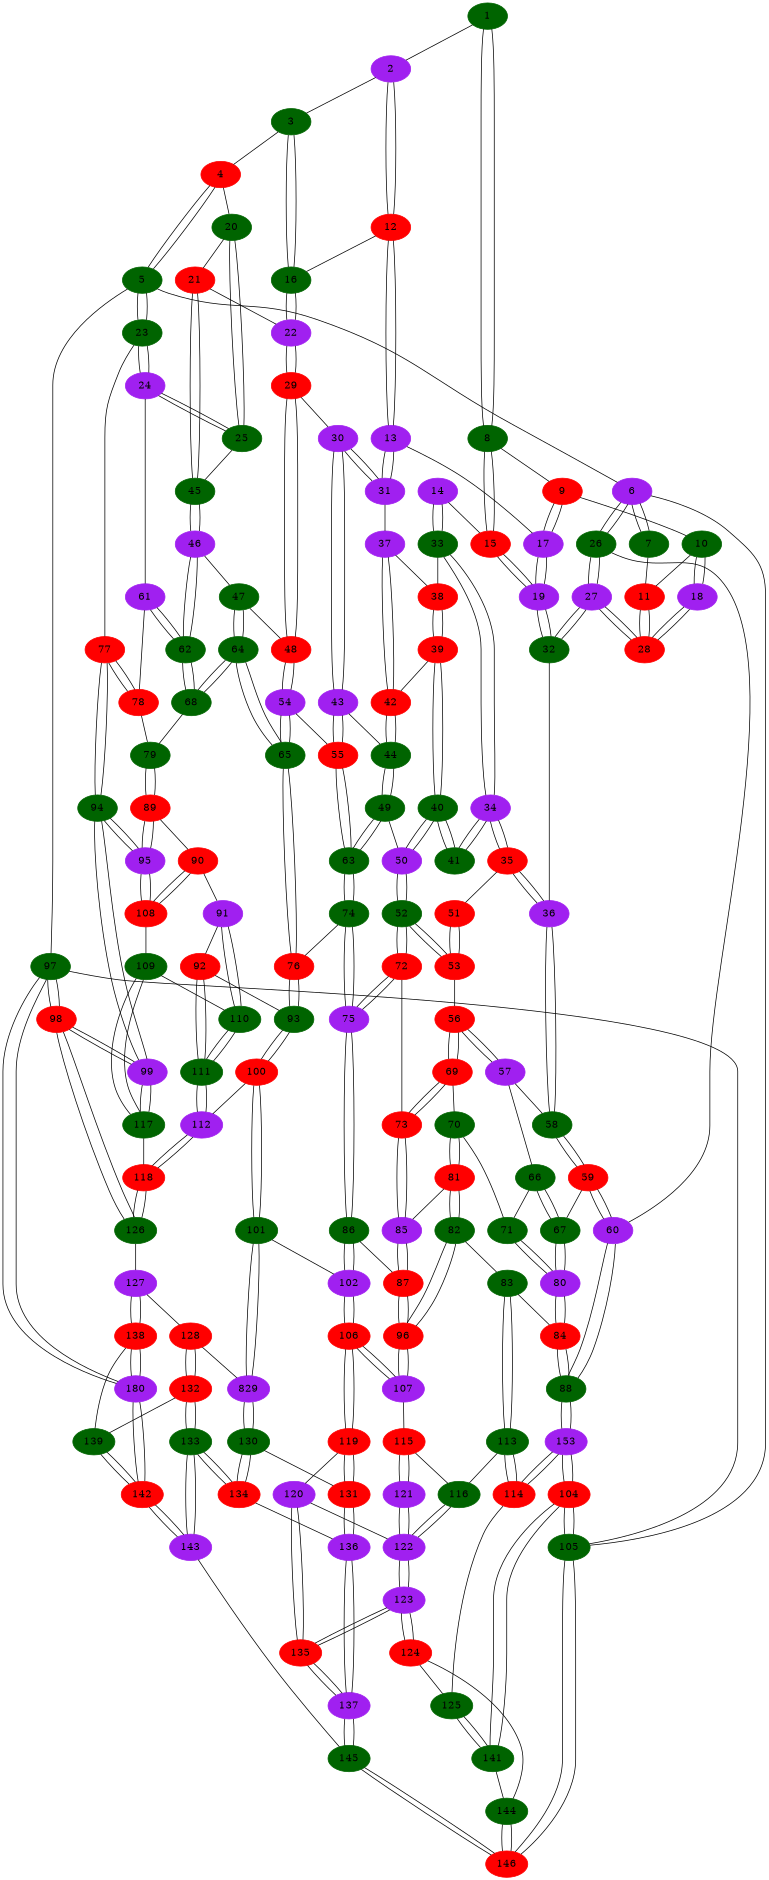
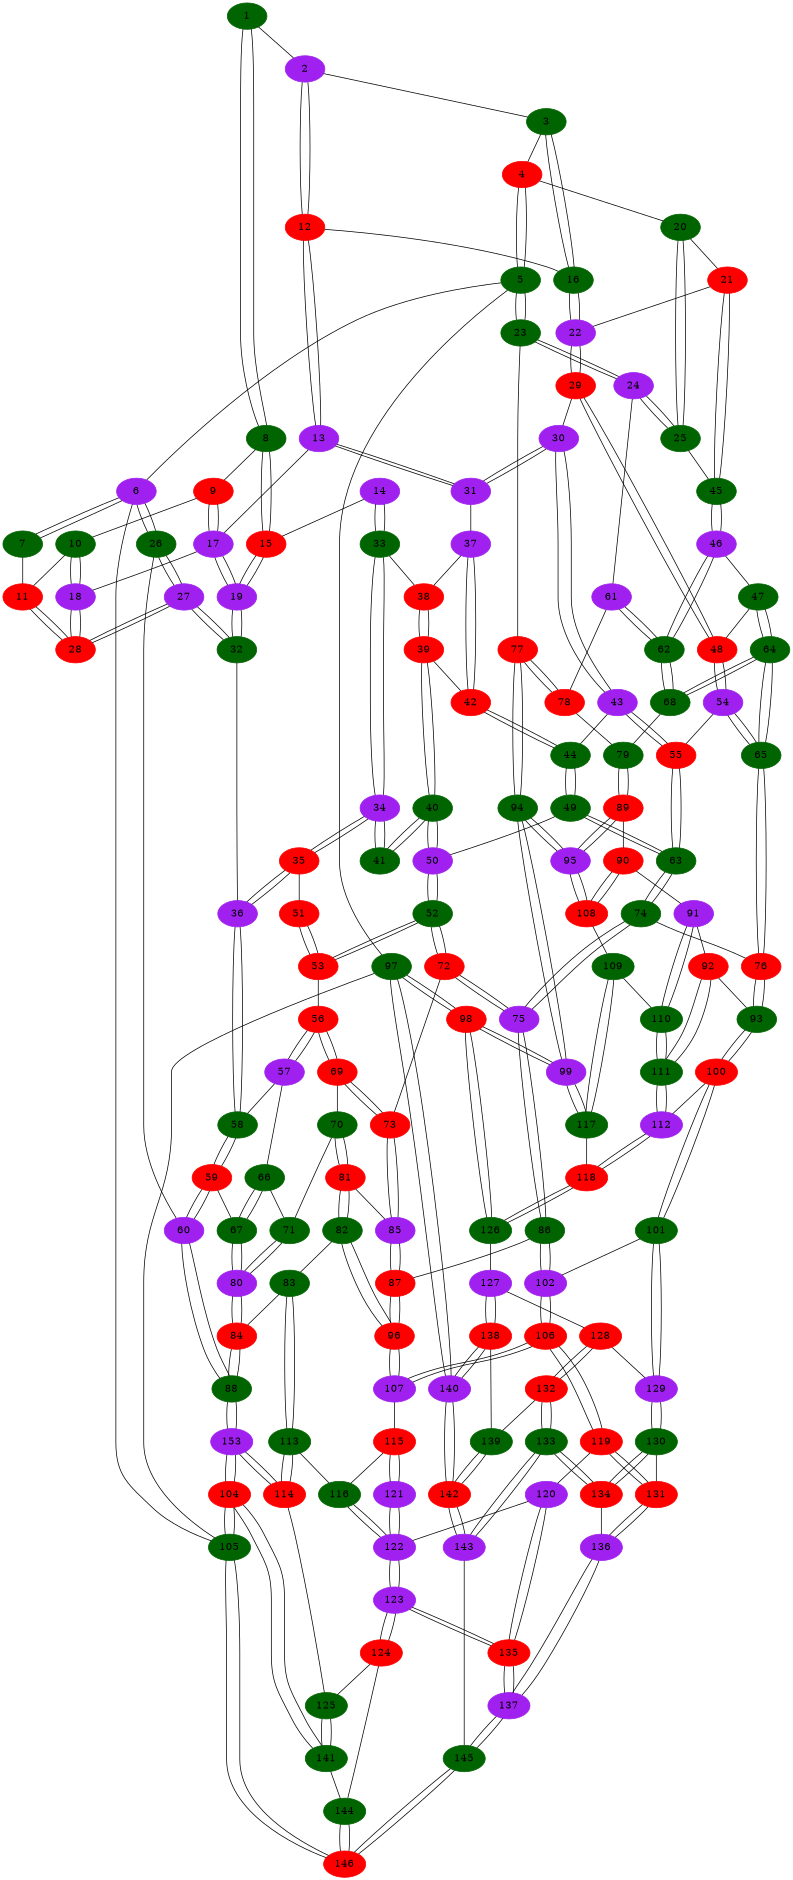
edge "17" -- "18": added
node "180": label "180" -> "140"
node "829": label "829" -> "129"
